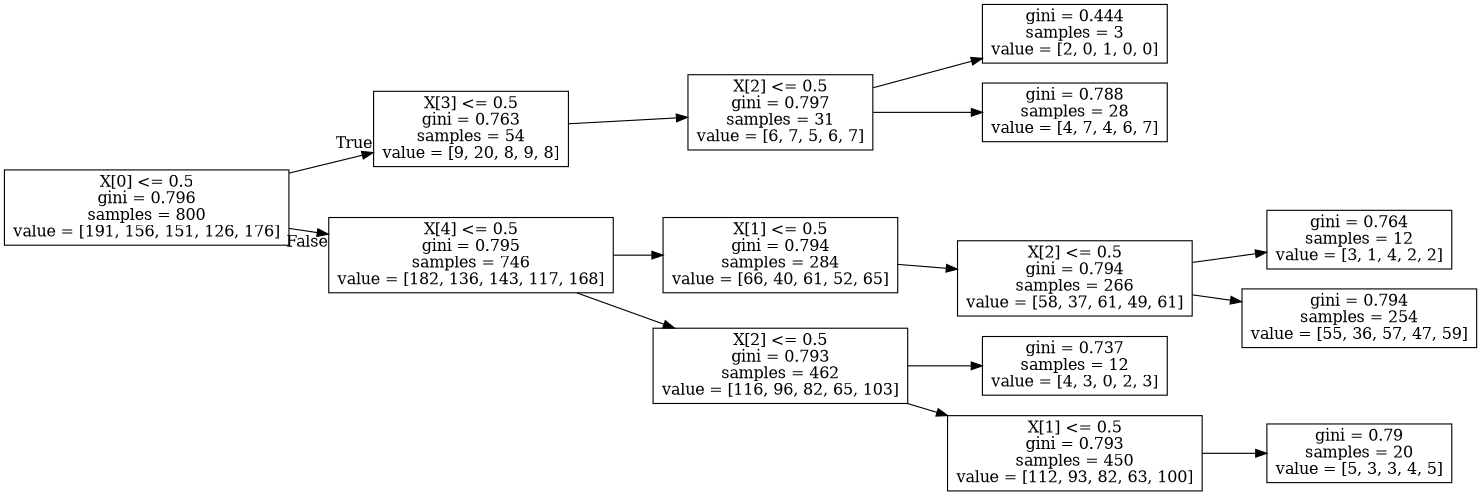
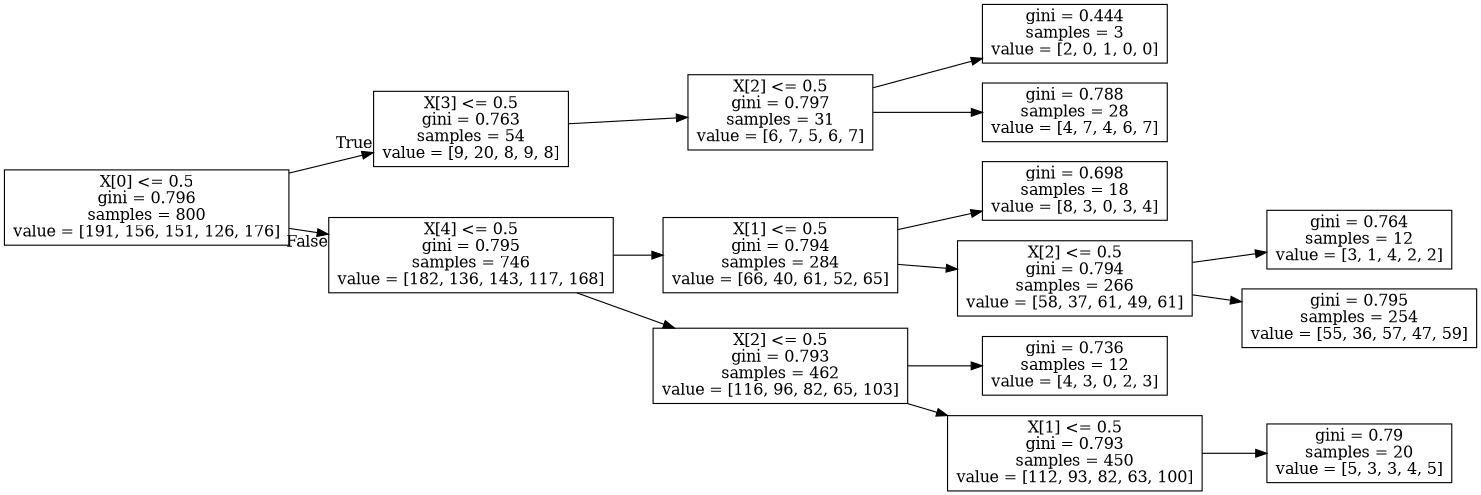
node "gini = 0.698 samples = 18 value = [8, 3, 0, 3, 4]": added
node "gini = 0.794 samples = 254 value = [55, 36, 57, 47, 59]": label "gini = 0.794 samples = 254 value = [55, 36, 57, 47, 59]" -> "gini = 0.795 samples = 254 value = [55, 36, 57, 47, 59]"
node "gini = 0.737 samples = 12 value = [4, 3, 0, 2, 3]": label "gini = 0.737 samples = 12 value = [4, 3, 0, 2, 3]" -> "gini = 0.736 samples = 12 value = [4, 3, 0, 2, 3]"
